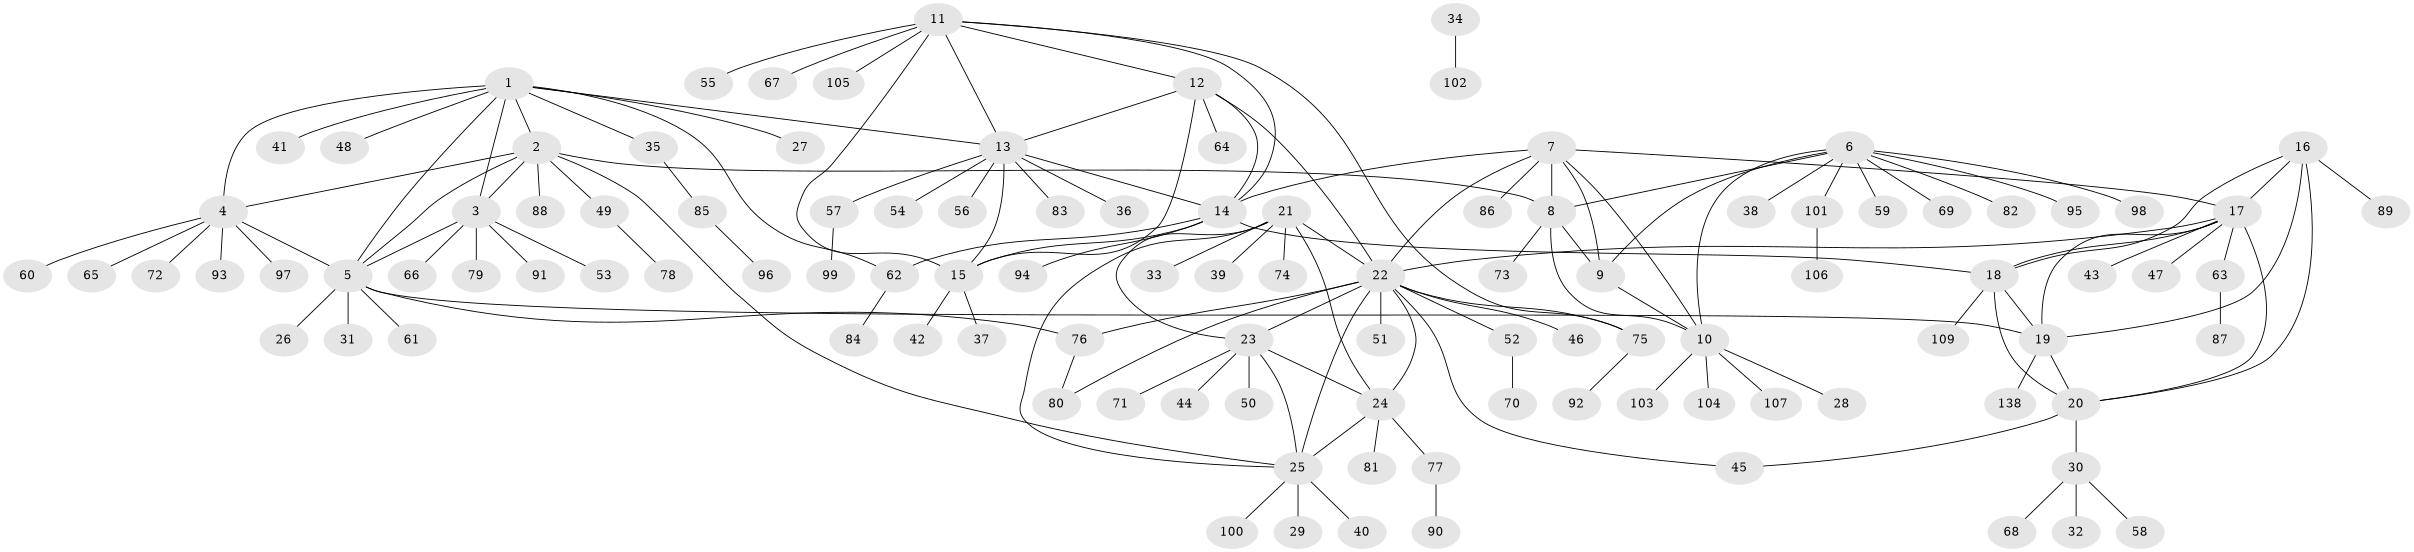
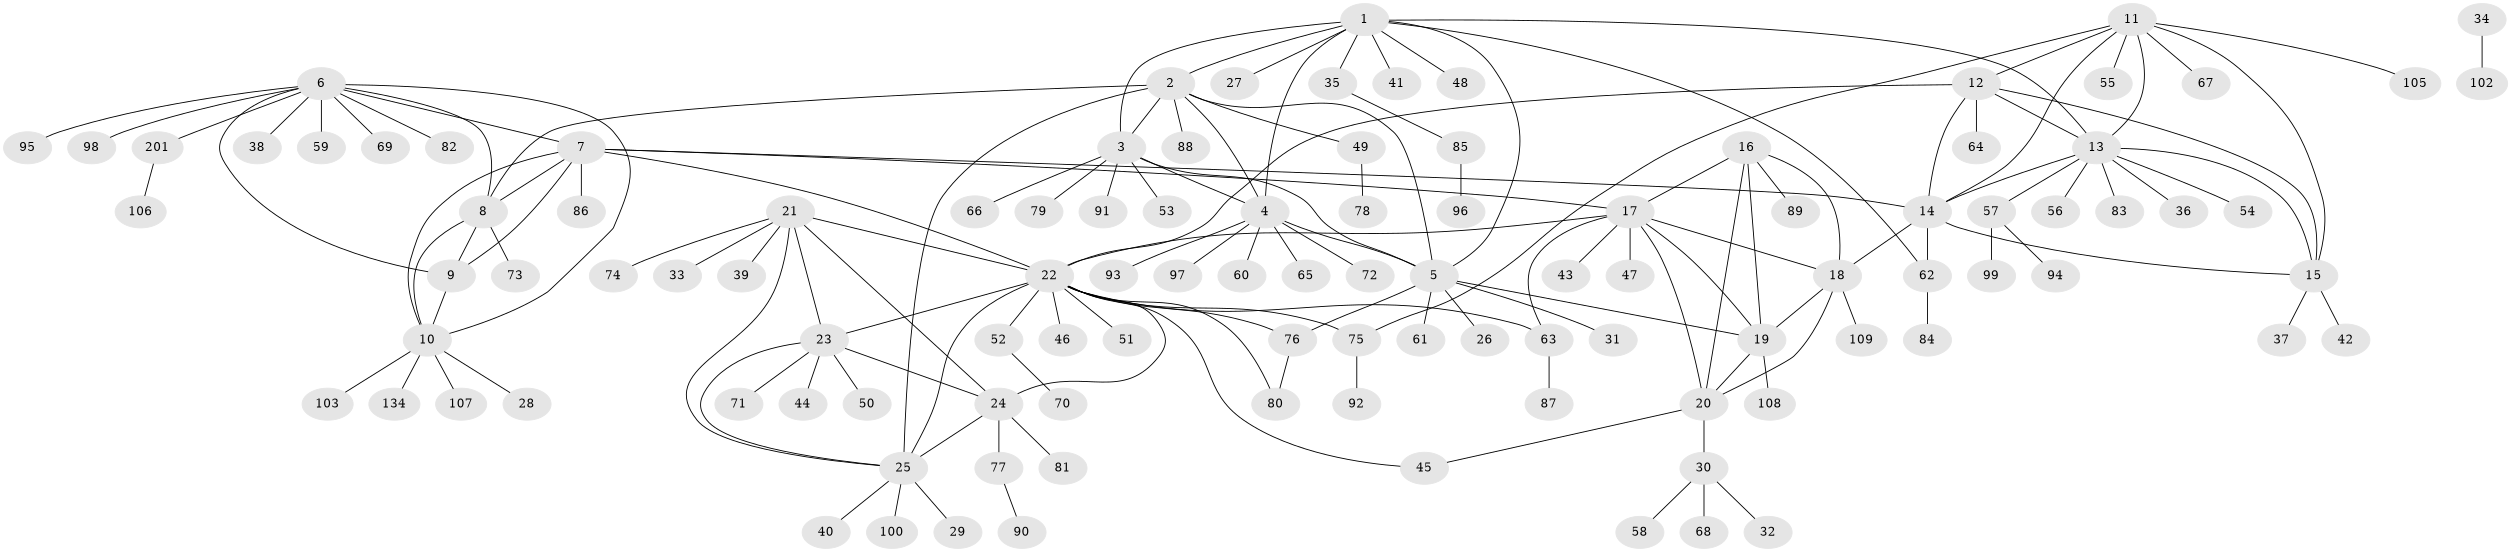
edge "6" -- "7": added
edge "3" -- "4": added
node "101": label "101" -> "201"
edge "14" -- "94": now "57" -- "94"
edge "22" -- "63": added
node "104": label "104" -> "134"
node "138": label "138" -> "108"
